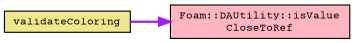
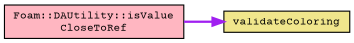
edge "validateColoring" -> "Foam::DAUtility::isValue CloseToRef": reversed
